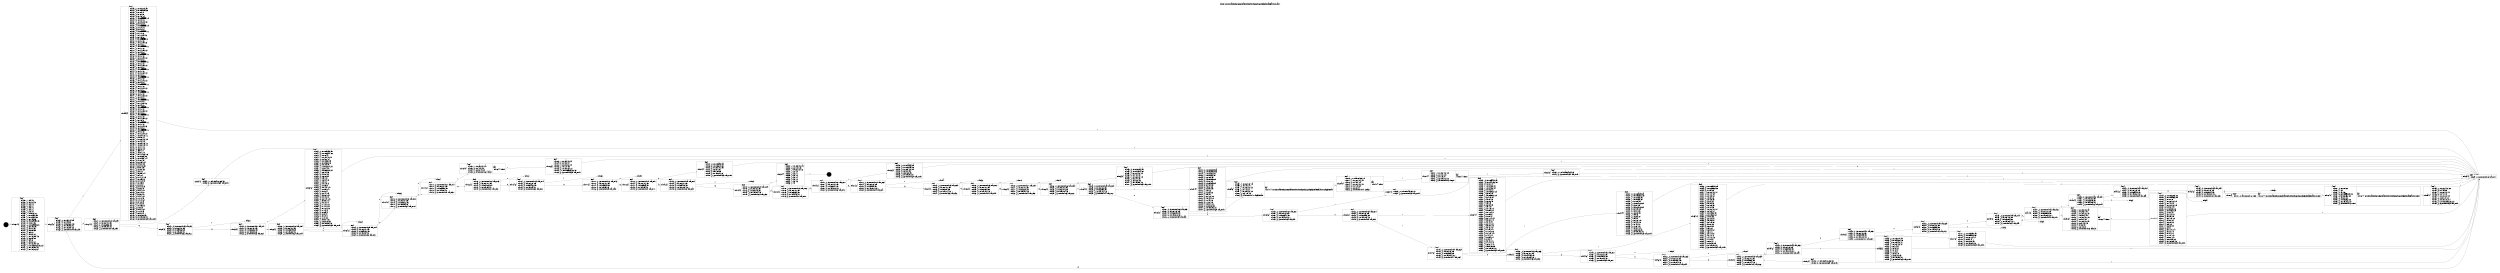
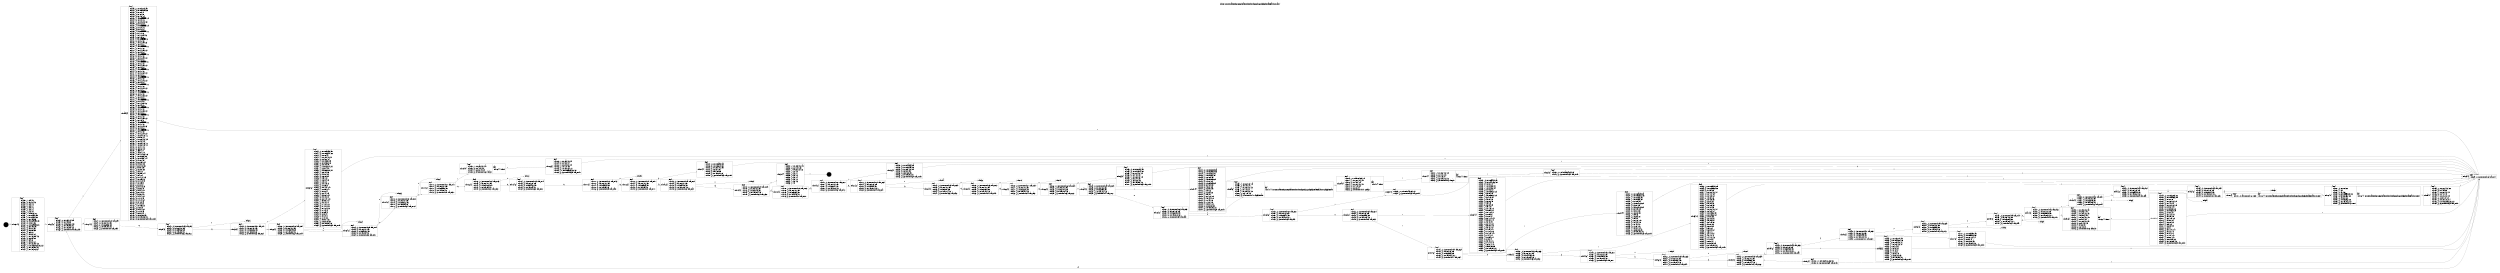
node "0x4023e2": removed
node "0x401fdb [15]": removed
